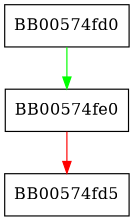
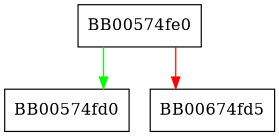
edge "BB00574fd0" -> "BB00574fe0": reversed
node "BB00574fd5": label "BB00574fd5" -> "BB00674fd5"
